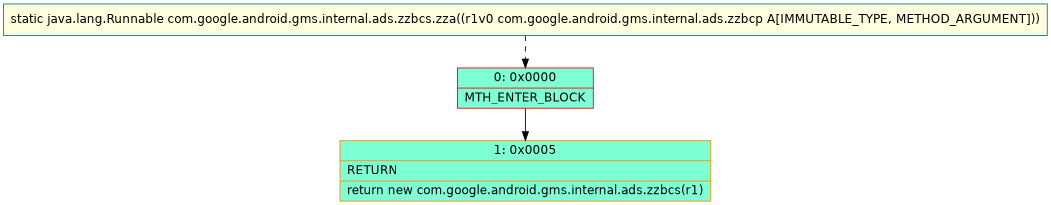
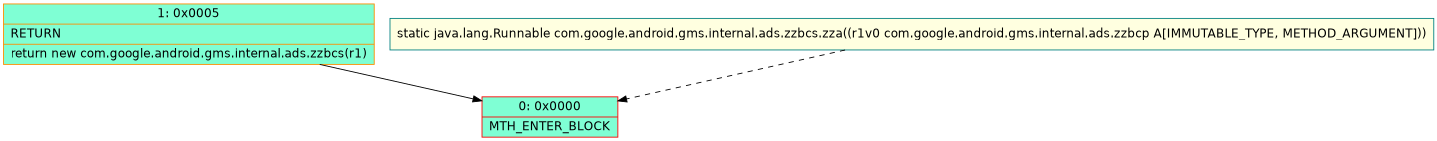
edge "0: 0x0000" -> "1: 0x0005": reversed
